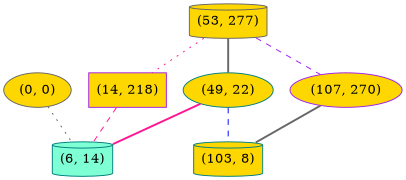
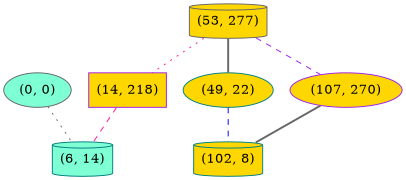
node "(0, 0)": fillcolor gold -> aquamarine
edge "(49, 22)" -- "(6, 14)": removed
node "(103, 8)": label "(103, 8)" -> "(102, 8)"
